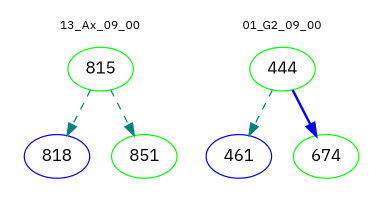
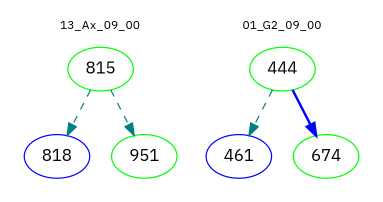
node "851": label "851" -> "951"
